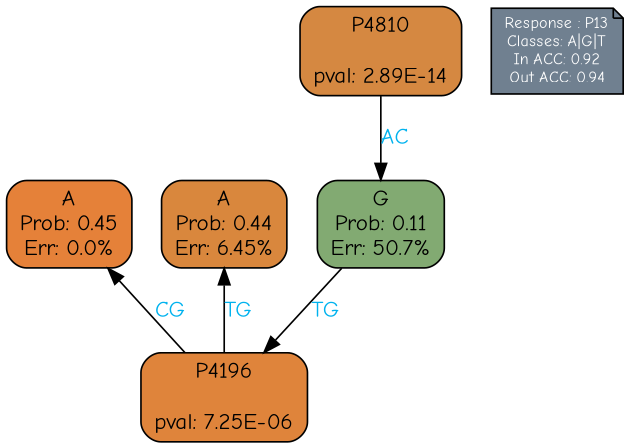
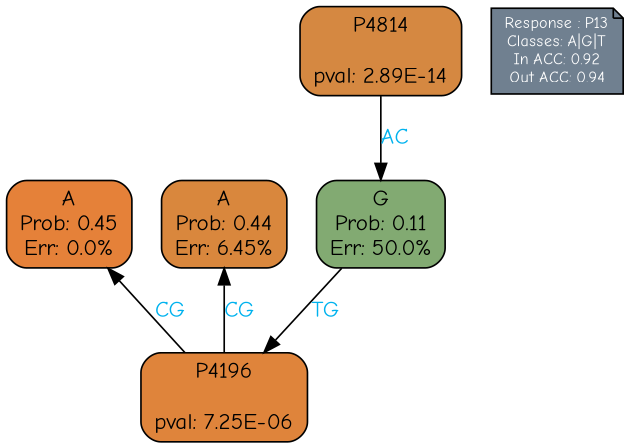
node "P4810 pval: 2.89E-14": label "P4810 pval: 2.89E-14" -> "P4814 pval: 2.89E-14"
node "G Prob: 0.11 Err: 50.7%": label "G Prob: 0.11 Err: 50.7%" -> "G Prob: 0.11 Err: 50.0%"
edge "P4196 pval: 7.25E-06" -> "A Prob: 0.44 Err: 6.45%": label "TG" -> "CG"
